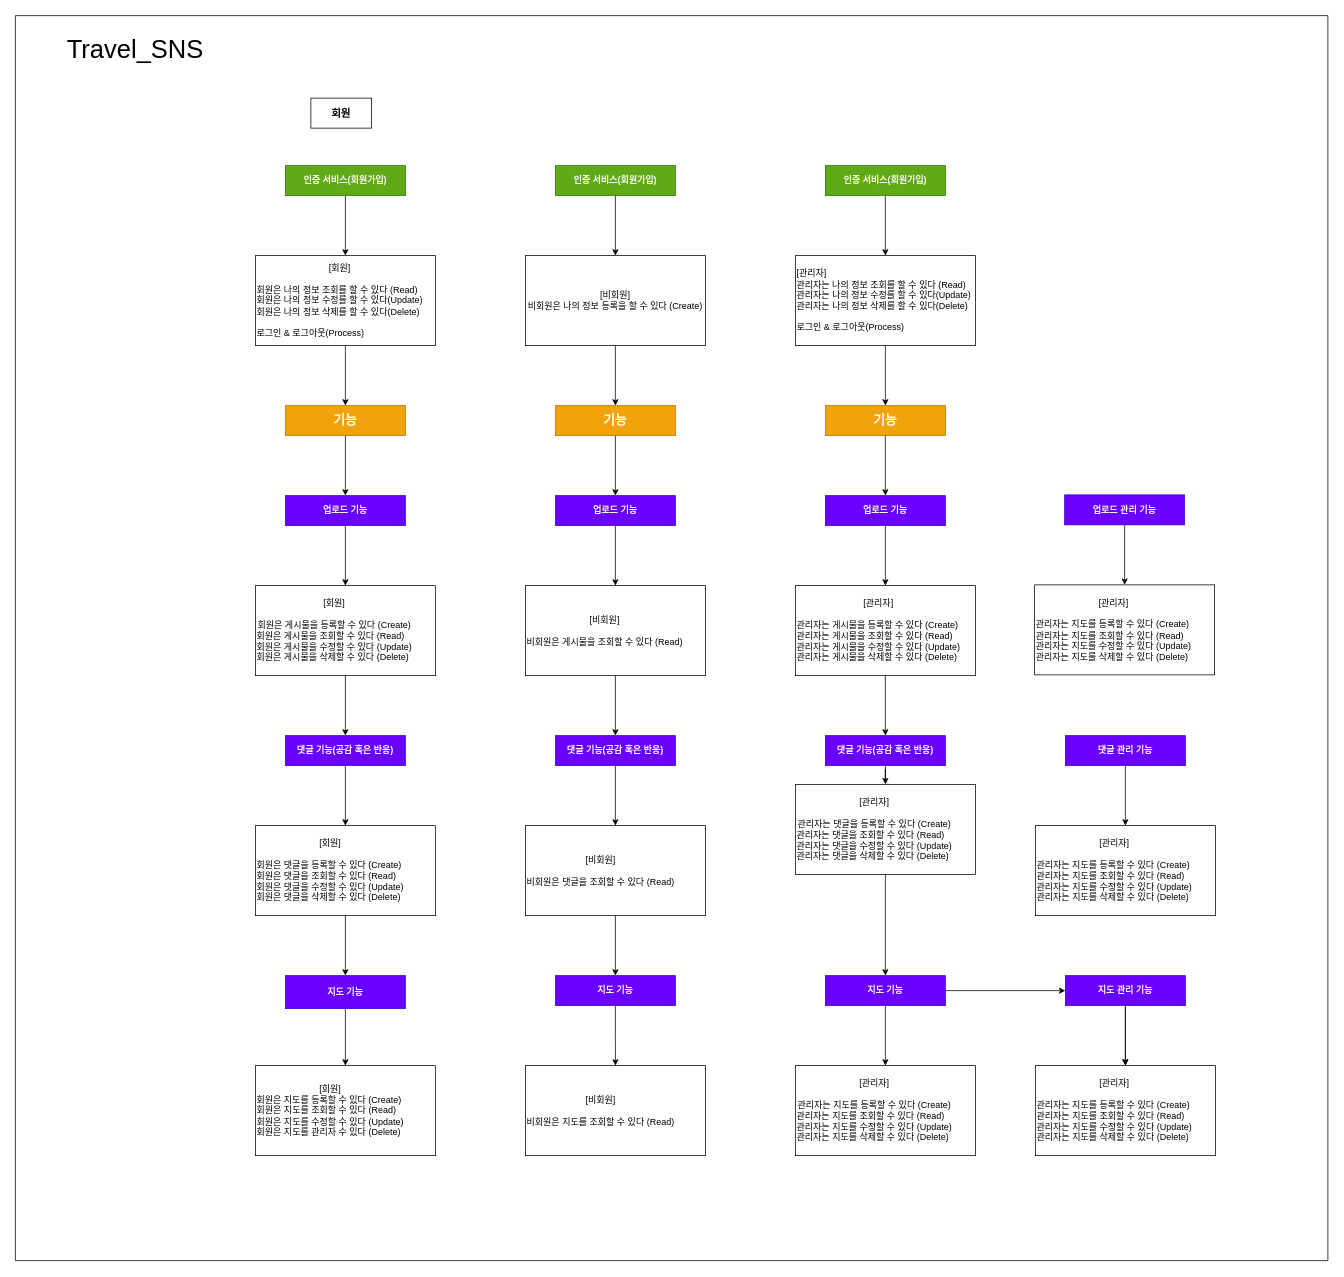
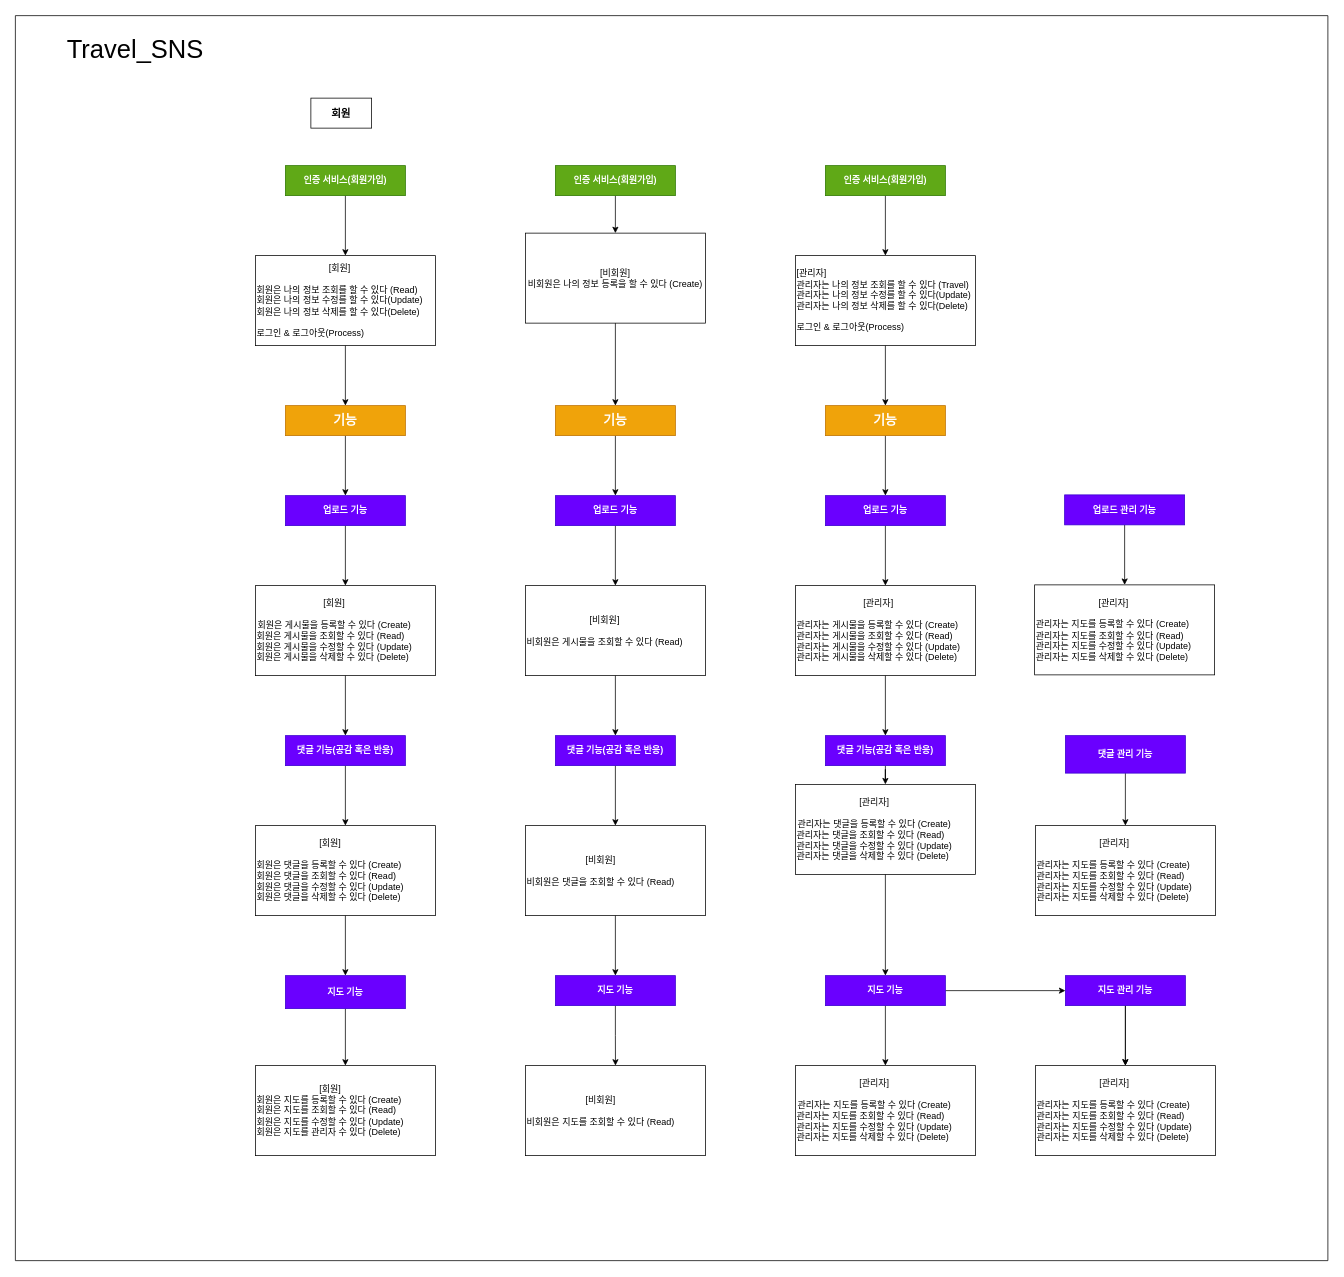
node "[비회원] 비회원은 나의 정보 등록을 할 수 있다 (Create)": moved (615, 300) -> (615, 278)
node "[관리자] 관리자는 나의 정보 조회를 할 수 있다 (Read)관리자는 나의 정보 수정를 할 수 있다(Update)관리자는 나의 정보 삭제를 할 수 있다(Delete)로그인 & 로그아웃(Process)": label "[관리자] 관리자는 나의 정보 조회를 할 수 있다 (Read)관리자는 나의 정보 수정를 할 수 있다(Update)관리자는 나의 정보 삭제를 할 수 있다(Delete)로그인 & 로그아웃(Process)" -> "[관리자] 관리자는 나의 정보 조회를 할 수 있다 (Travel)관리자는 나의 정보 수정를 할 수 있다(Update)관리자는 나의 정보 삭제를 할 수 있다(Delete)로그인 & 로그아웃(Process)"
node "댓글 관리 기능": size 120x30 -> 120x38
